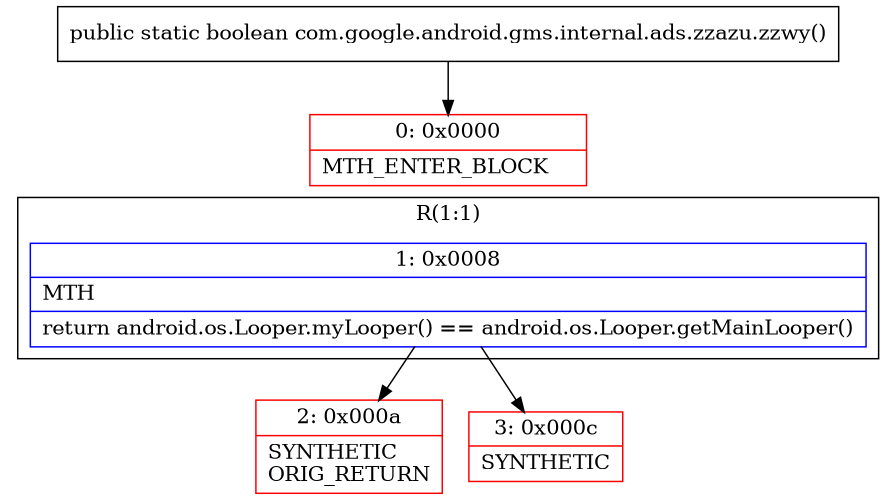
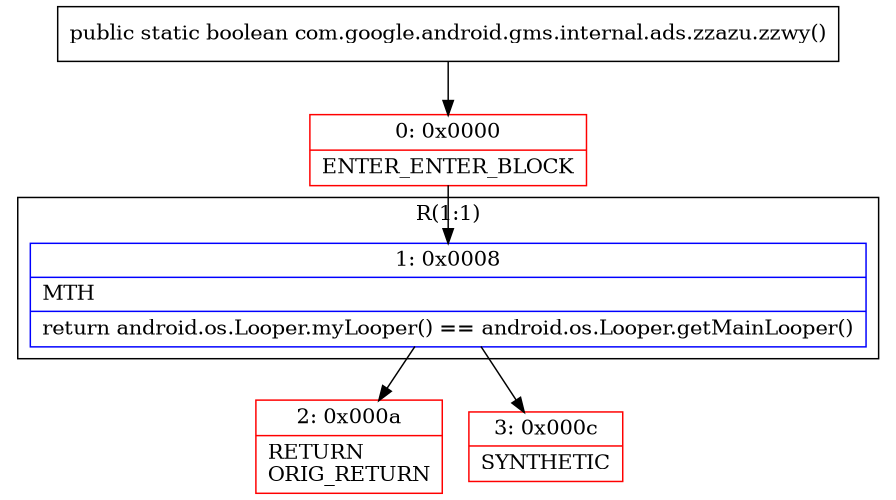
node "0: 0x0000": text "MTH_ENTER_BLOCK" -> "ENTER_ENTER_BLOCK"
edge "0: 0x0000" -> "1: 0x0008": added
node "2: 0x000a": text "SYNTHETIC" -> "RETURN"
